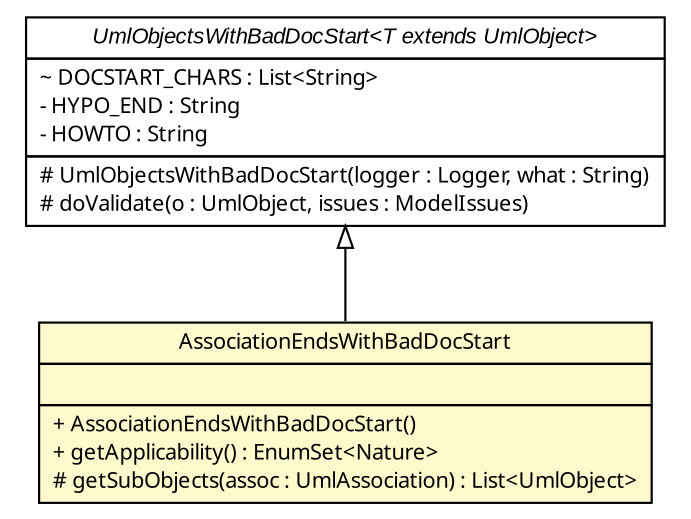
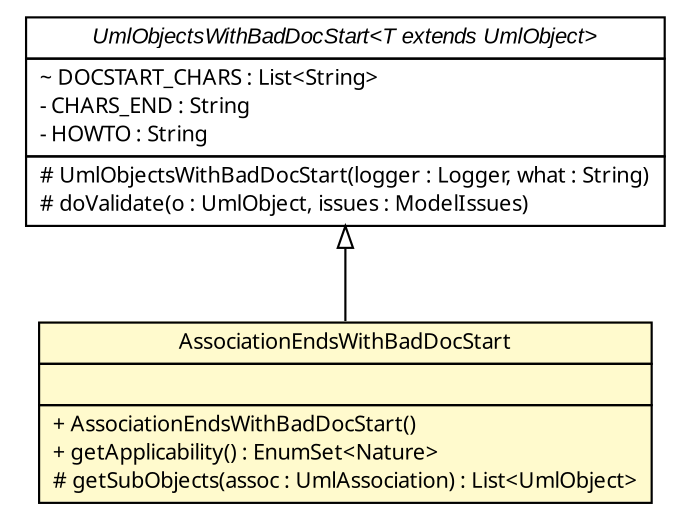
node "UmlObjectsWithBadDocStart<T extends UmlObject>": text "- HYPO_END : String" -> "- CHARS_END : String"
